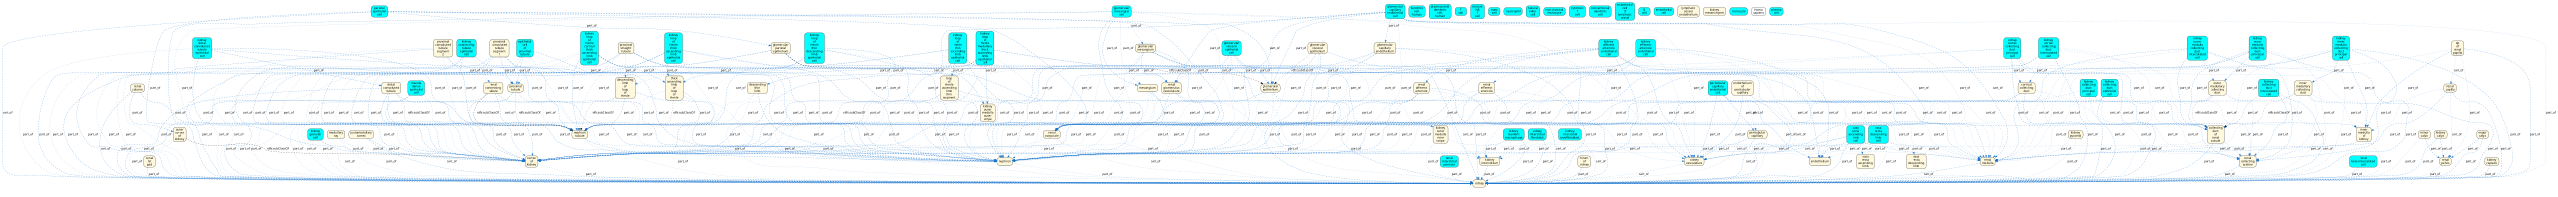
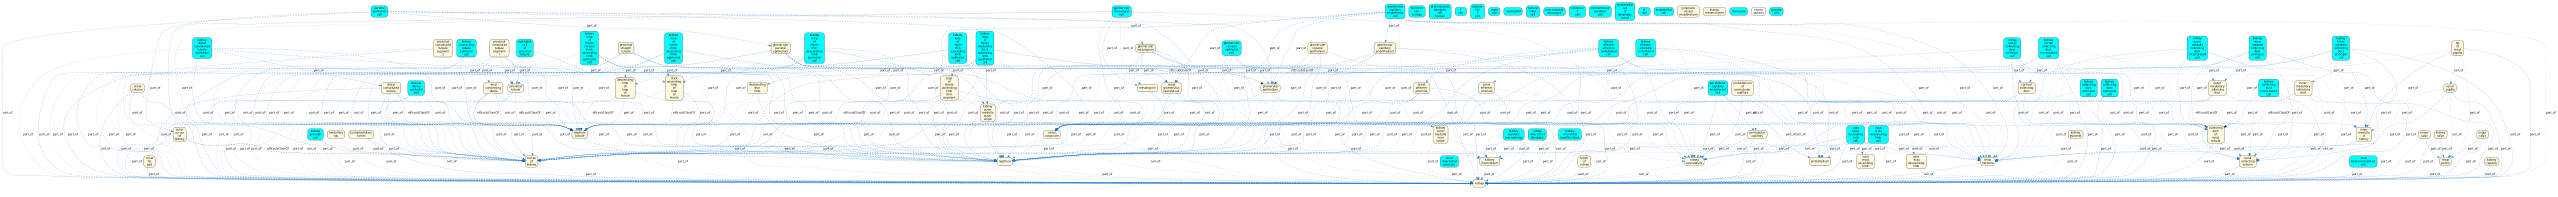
edge "proximal convoluted tubule segment 2" -> "nephron": removed, label "part_of"
